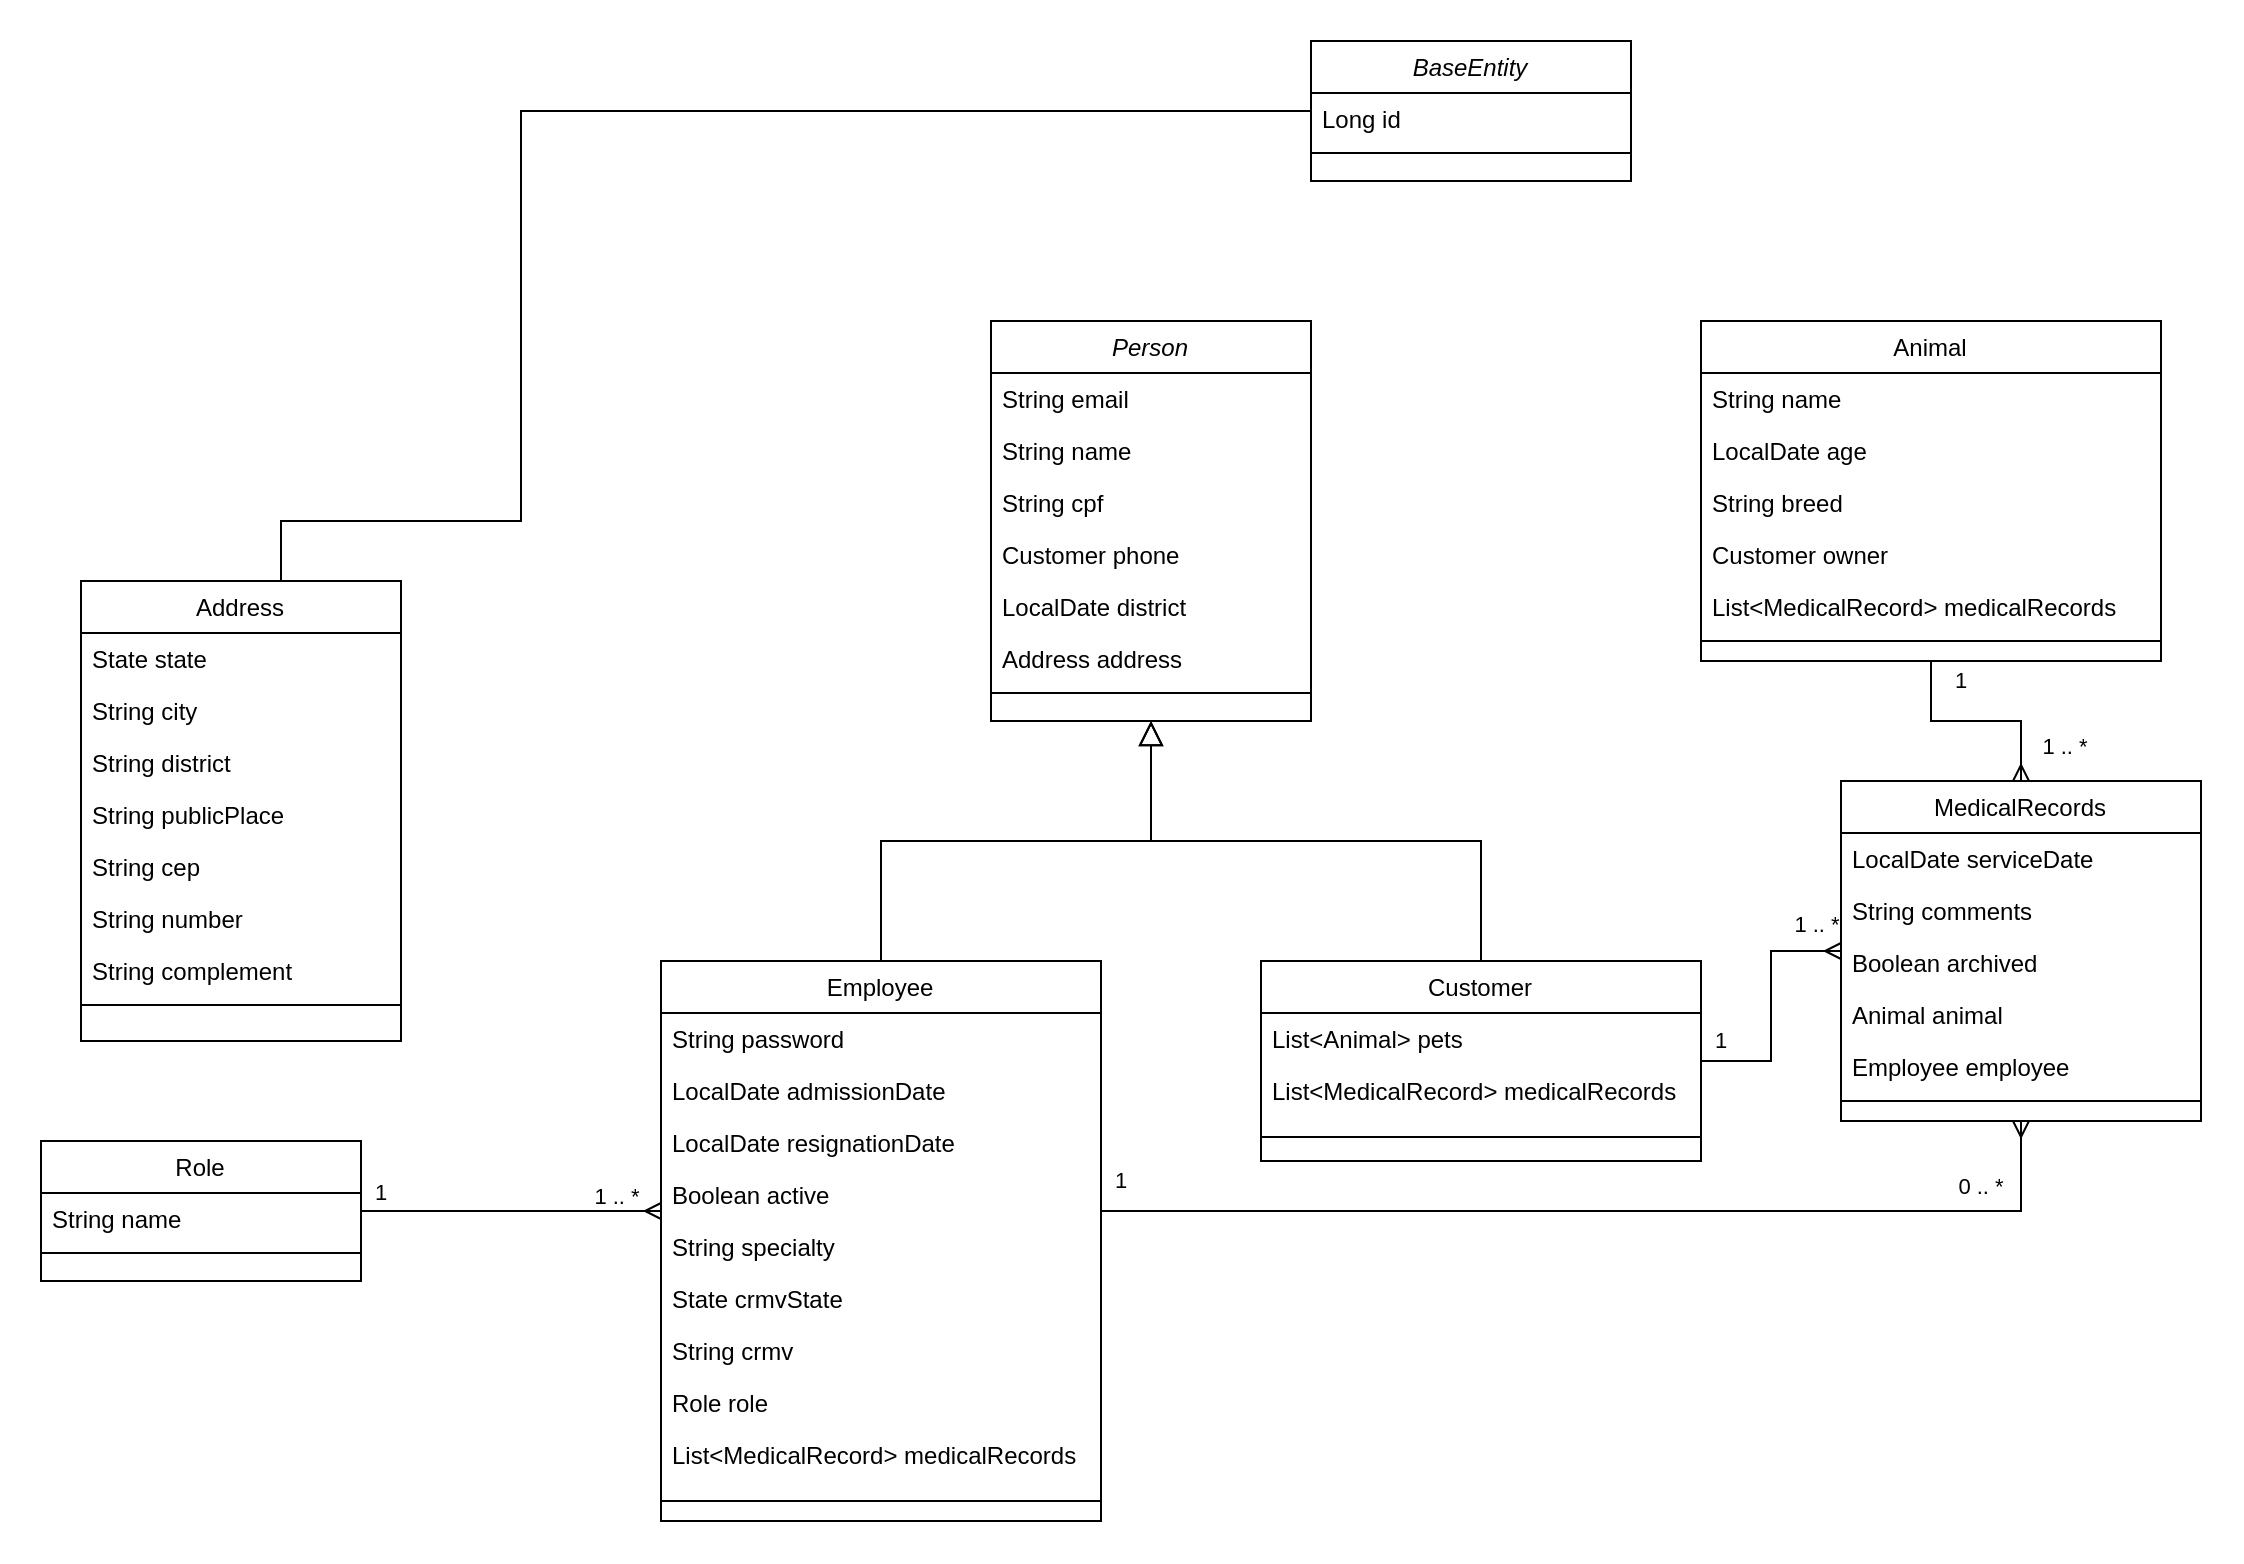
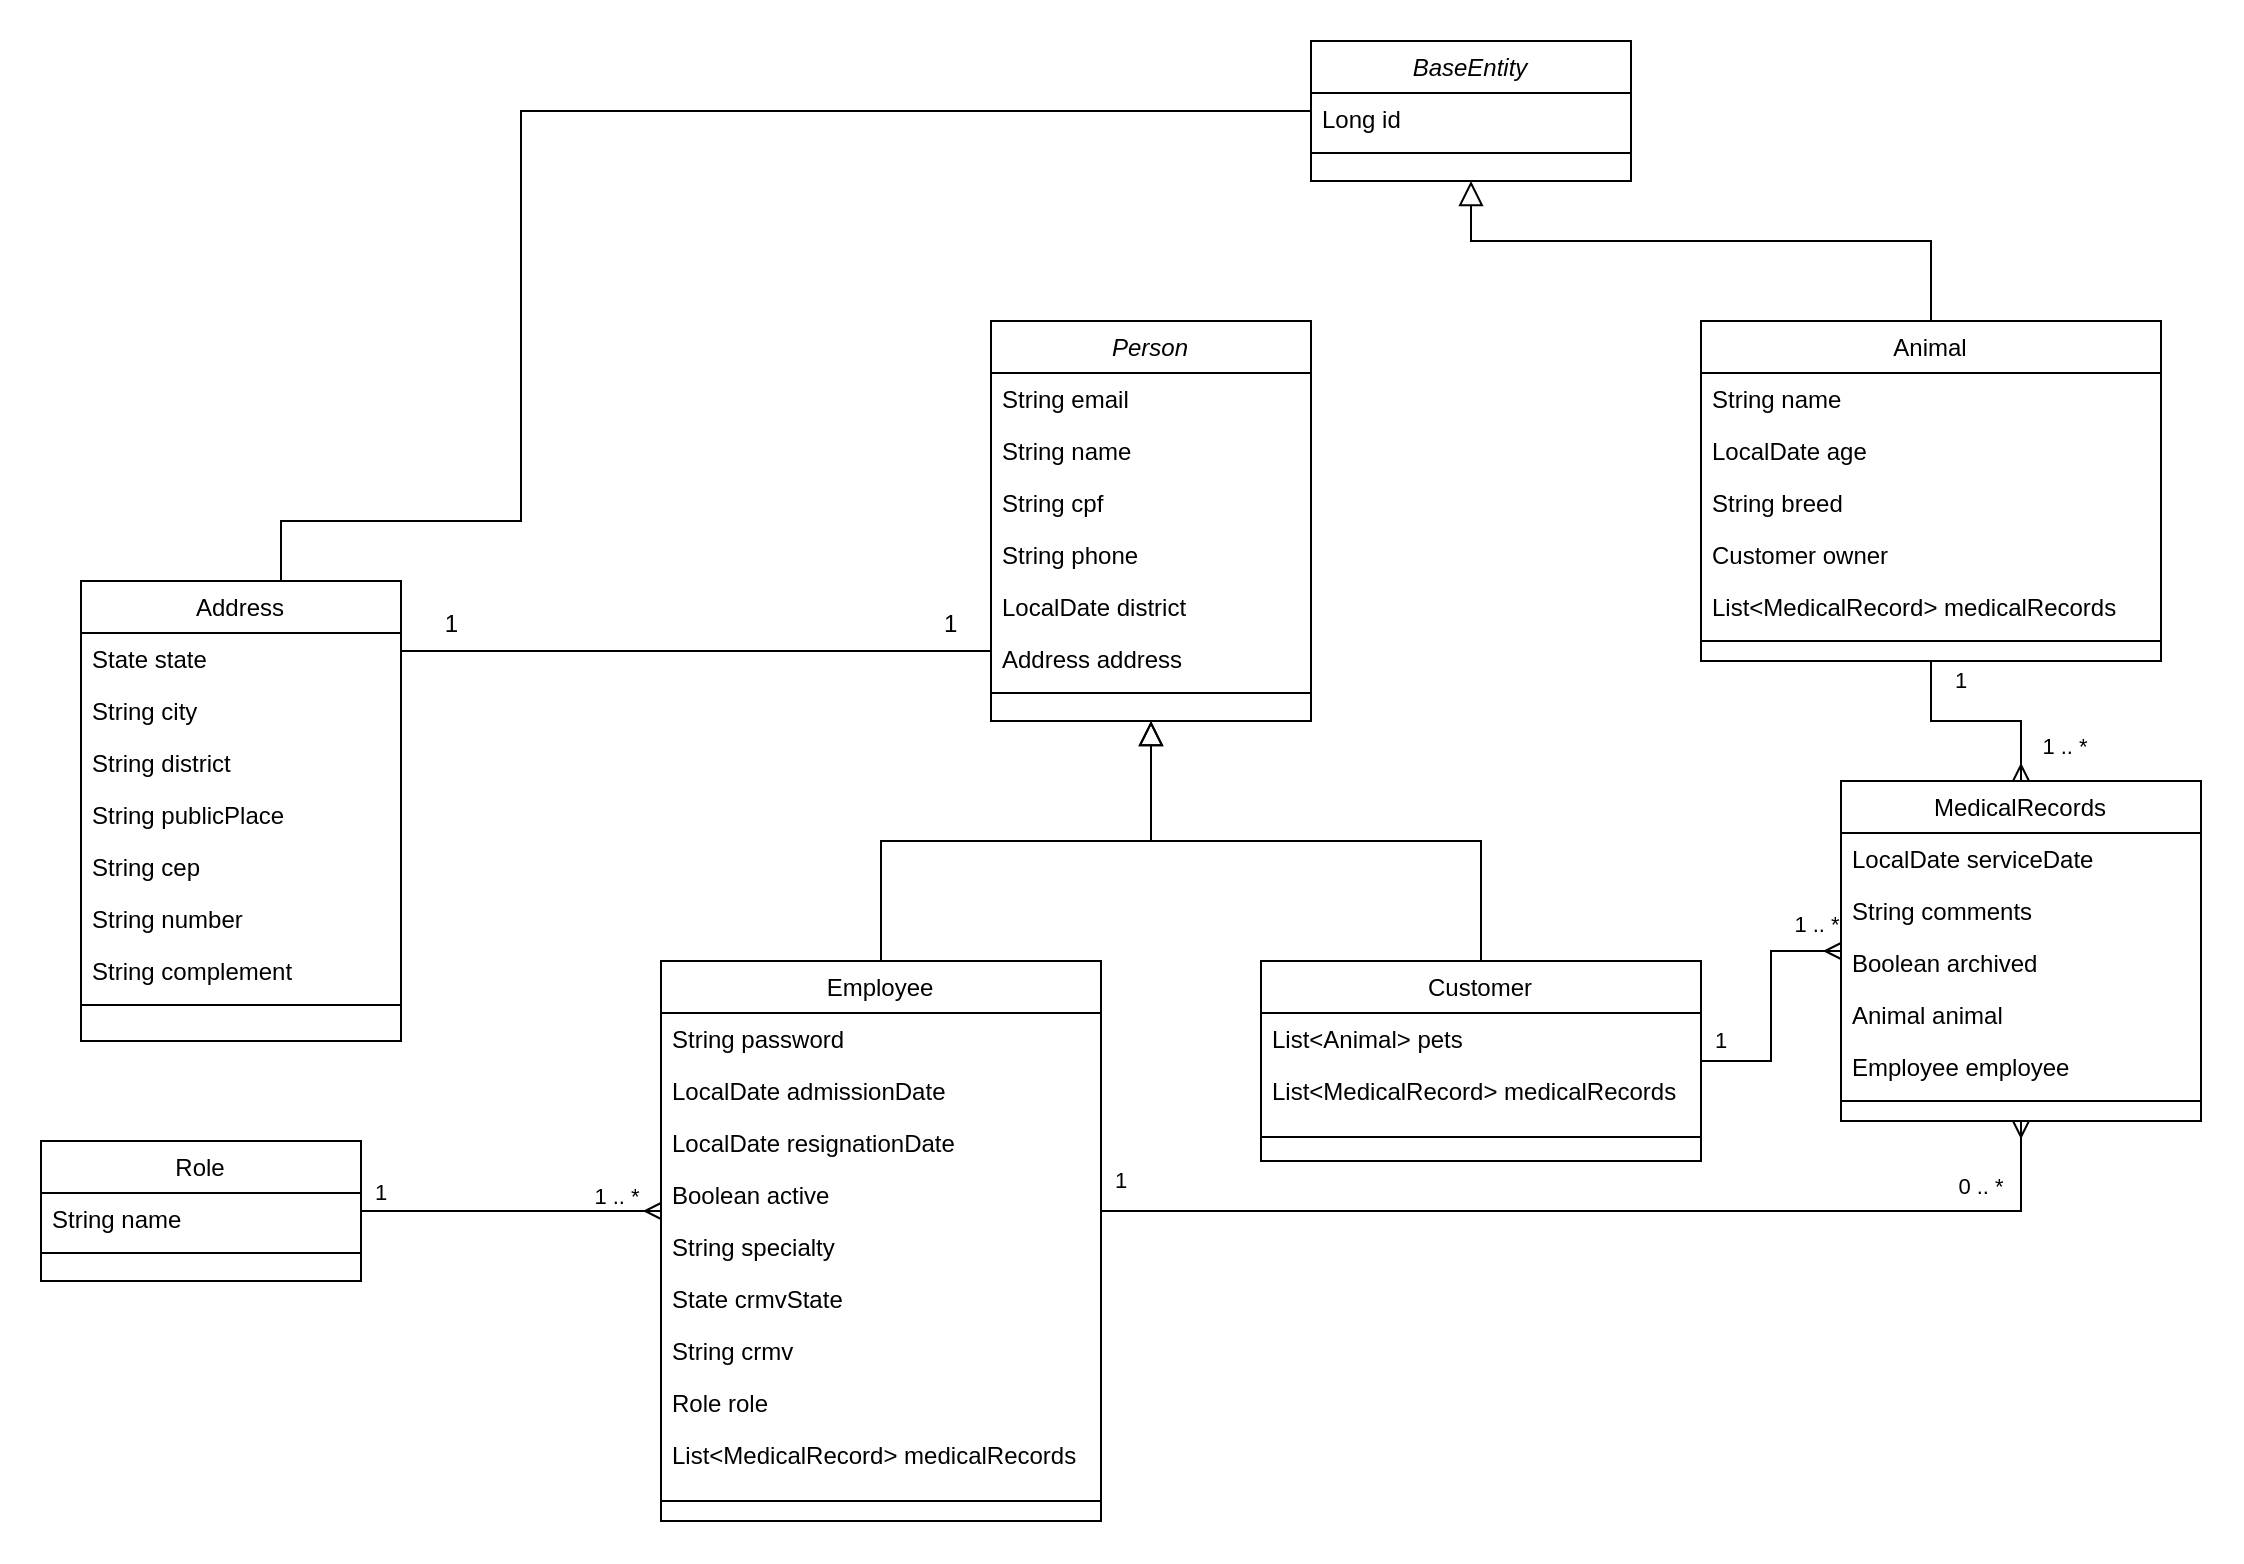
edge "Animal" -> "BaseEntity": added
node "Customer phone": label "Customer phone" -> "String phone"
edge "Person" -- "Address": added, labels "1", "1"
